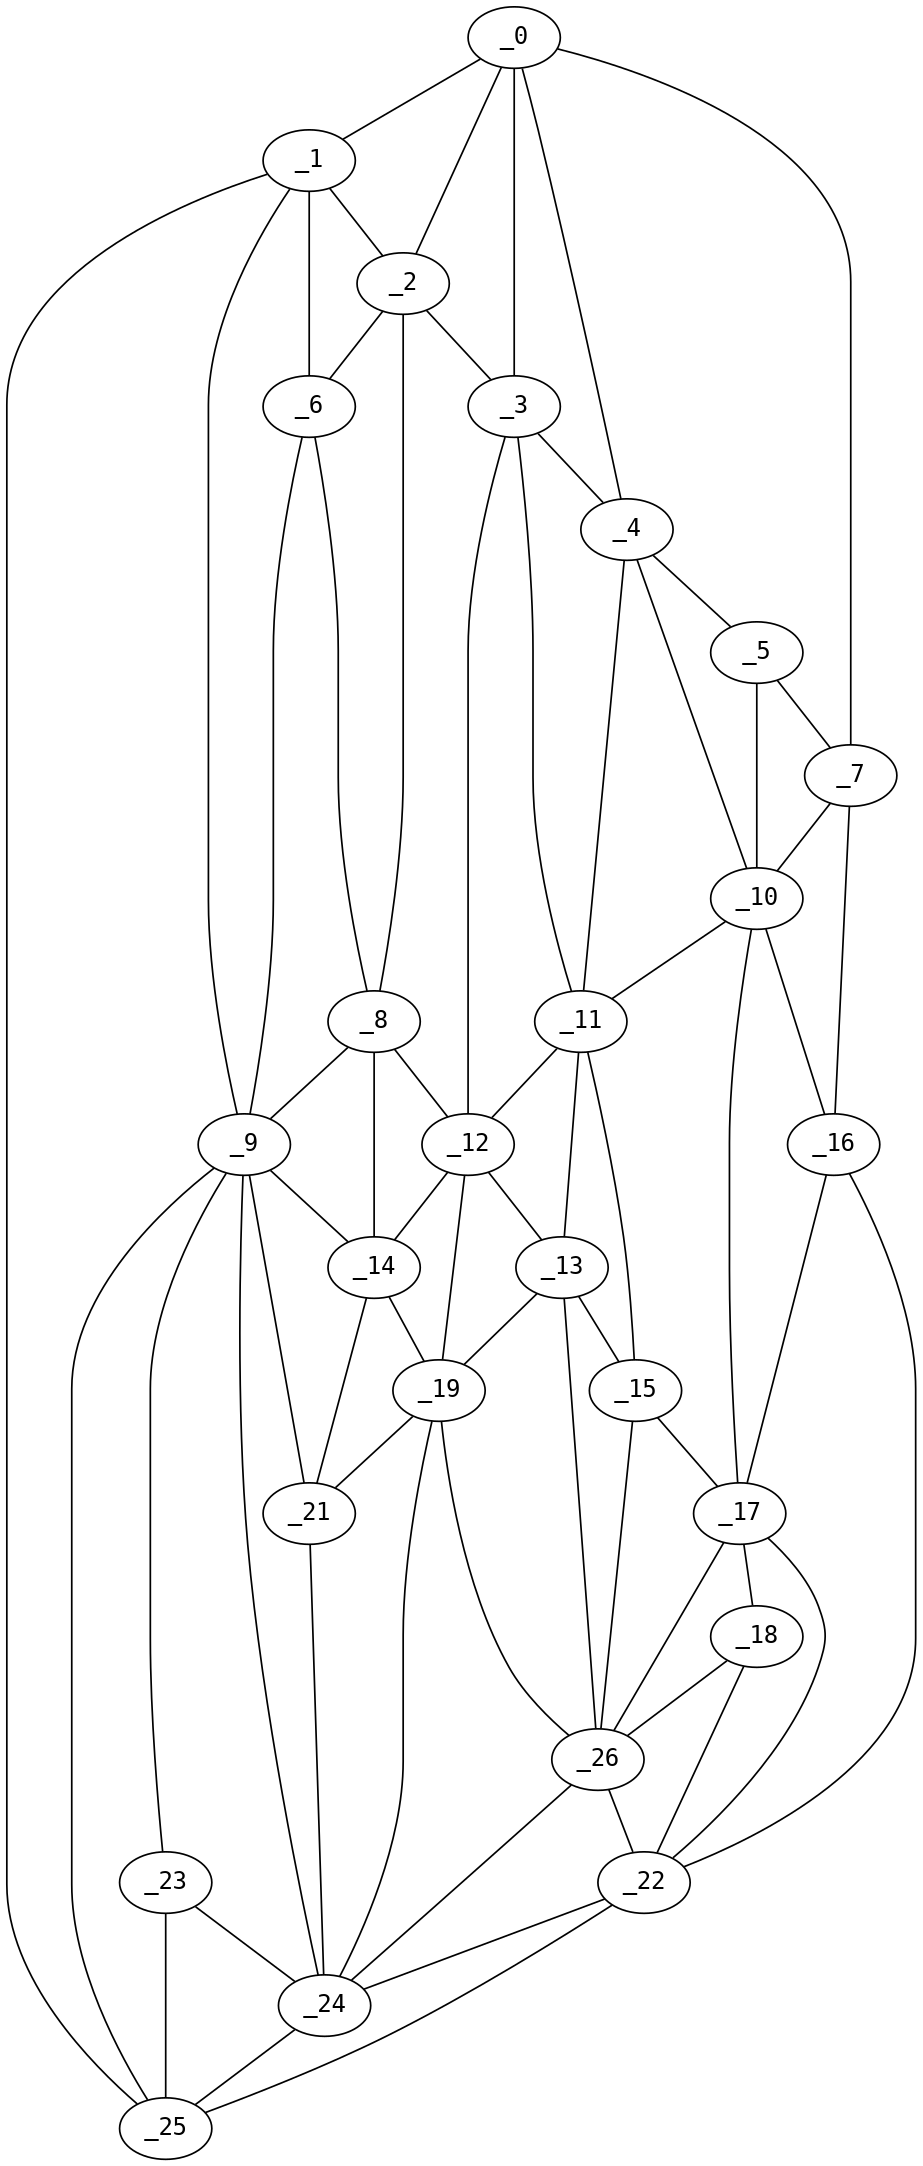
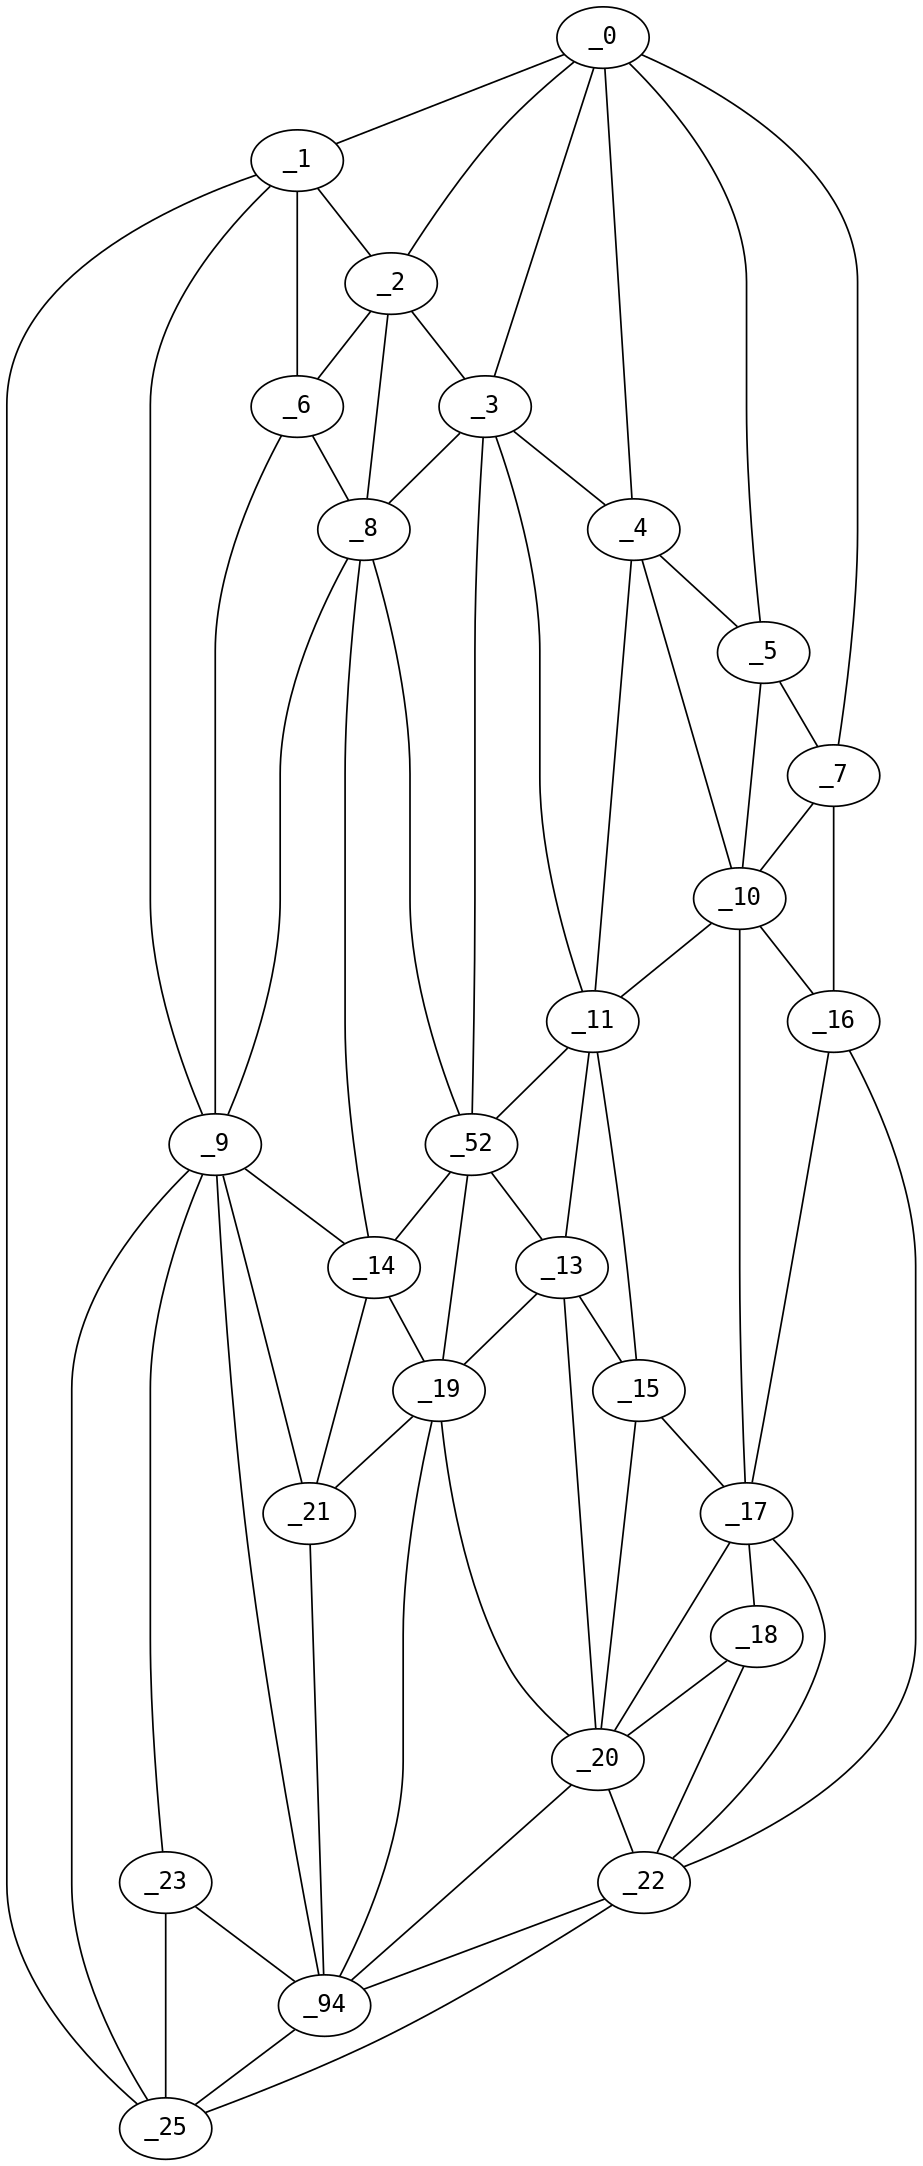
edge "_0" -- "_5": added
edge "_3" -- "_8": added
node "_12": label "_12" -> "_52"
node "_26": label "_26" -> "_20"
node "_24": label "_24" -> "_94"
